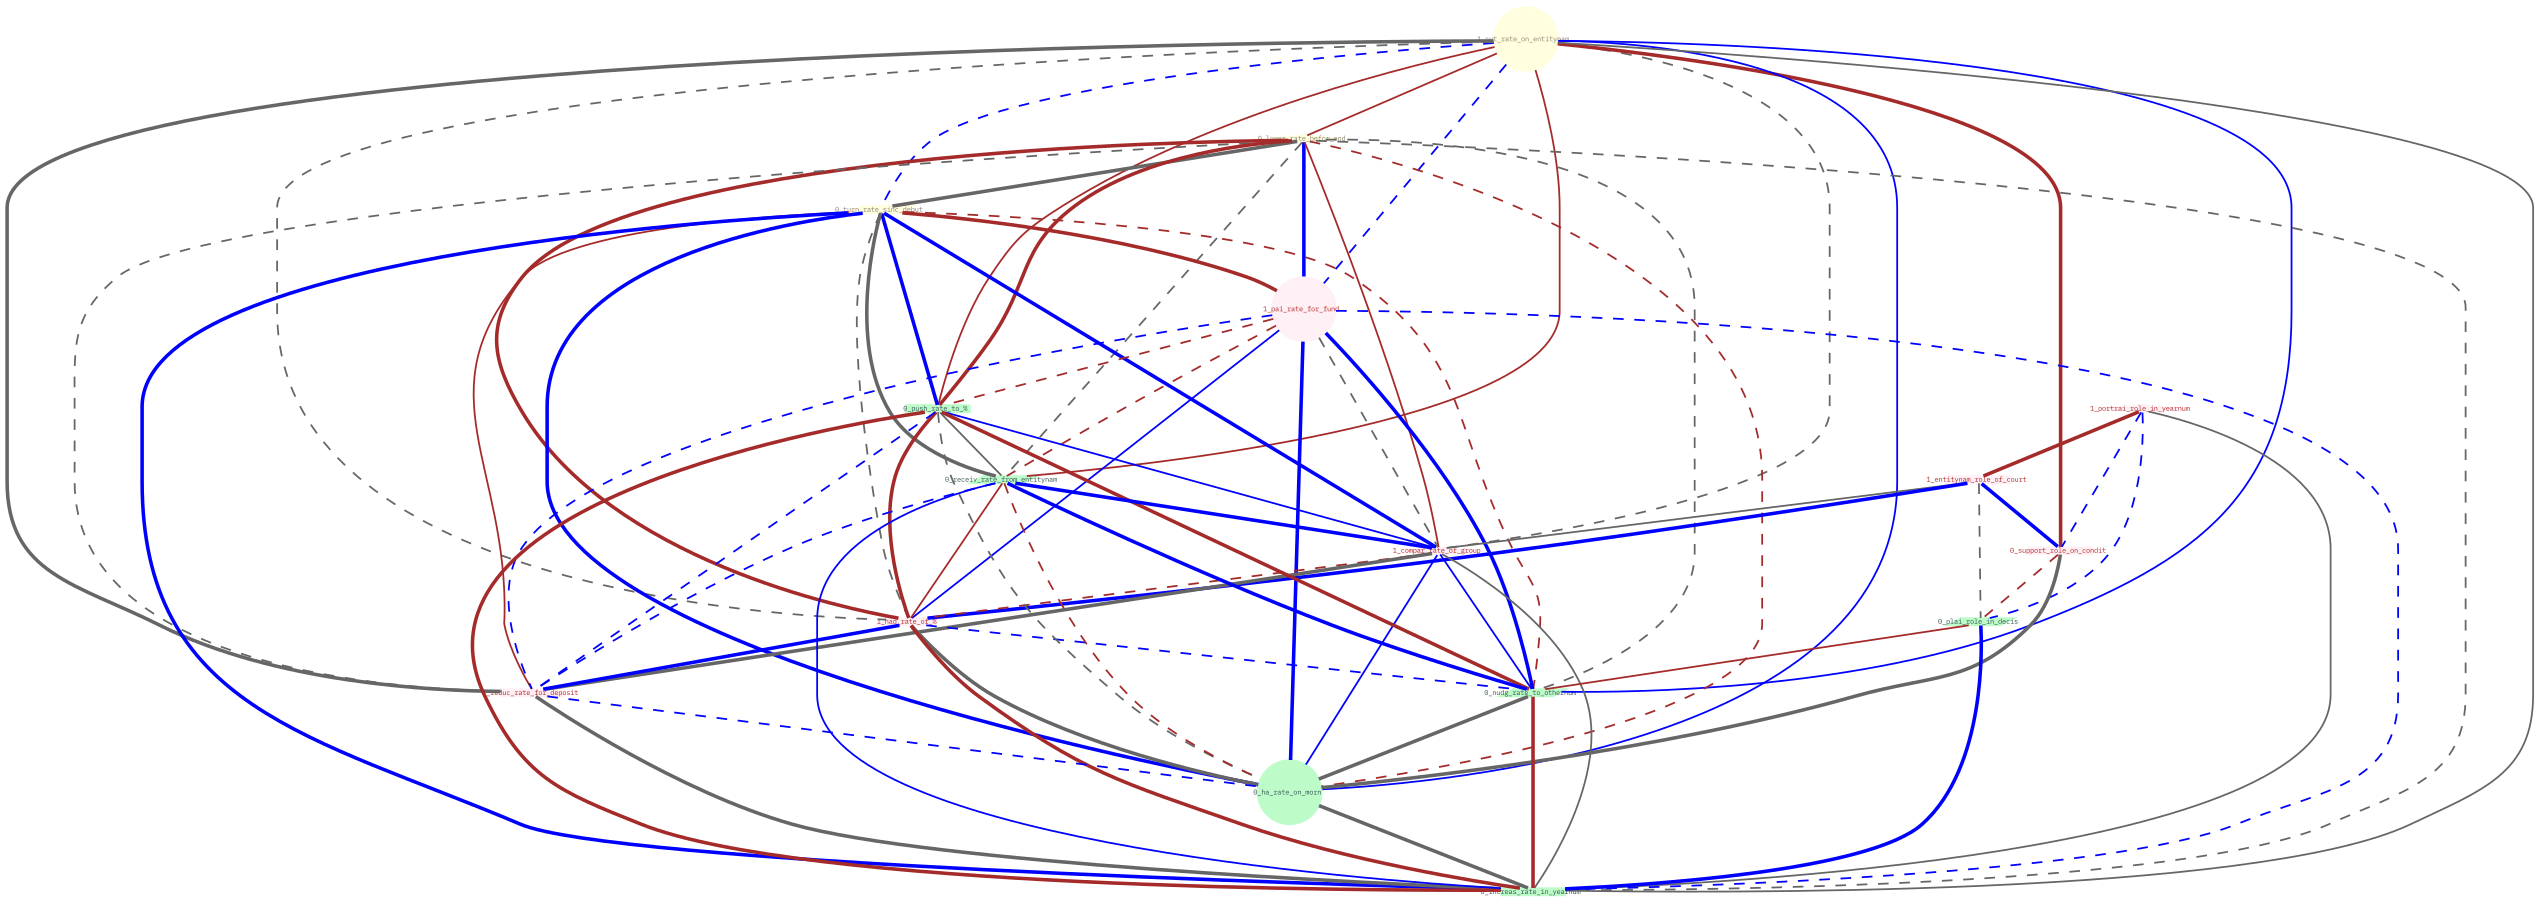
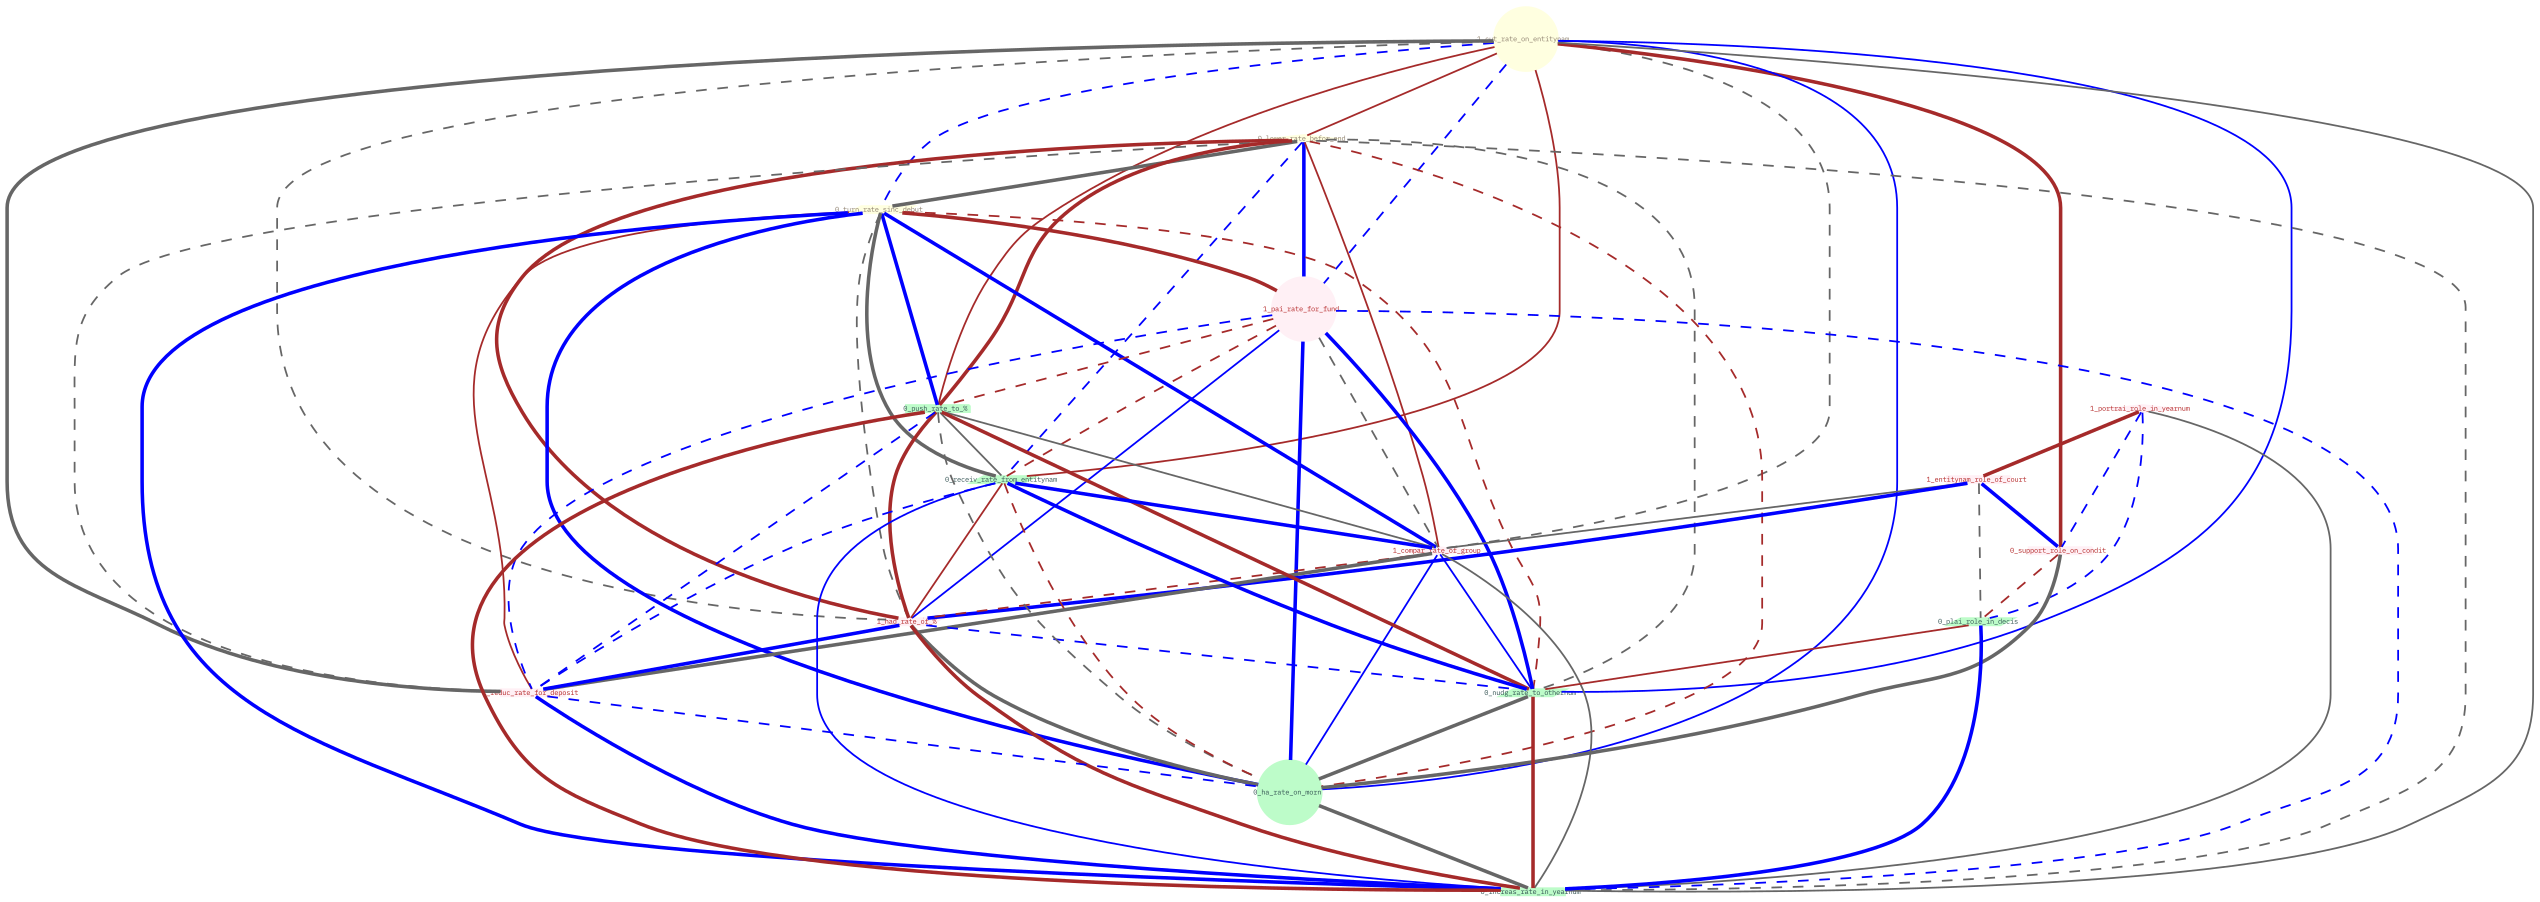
edge "0_lower_rate_befor_end" -- "0_receiv_rate_from_entitynam": color gray40 -> blue
edge "0_push_rate_to_%" -- "1_compar_rate_of_group": color blue -> gray40
edge "1_reduc_rate_for_deposit" -- "0_increas_rate_in_yearnum": color gray40 -> blue
